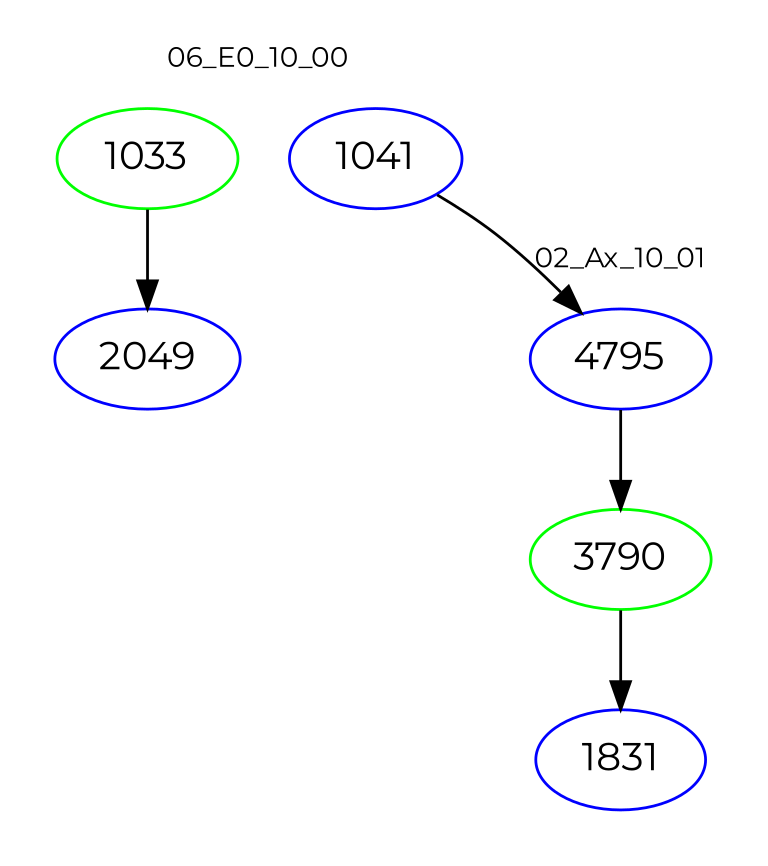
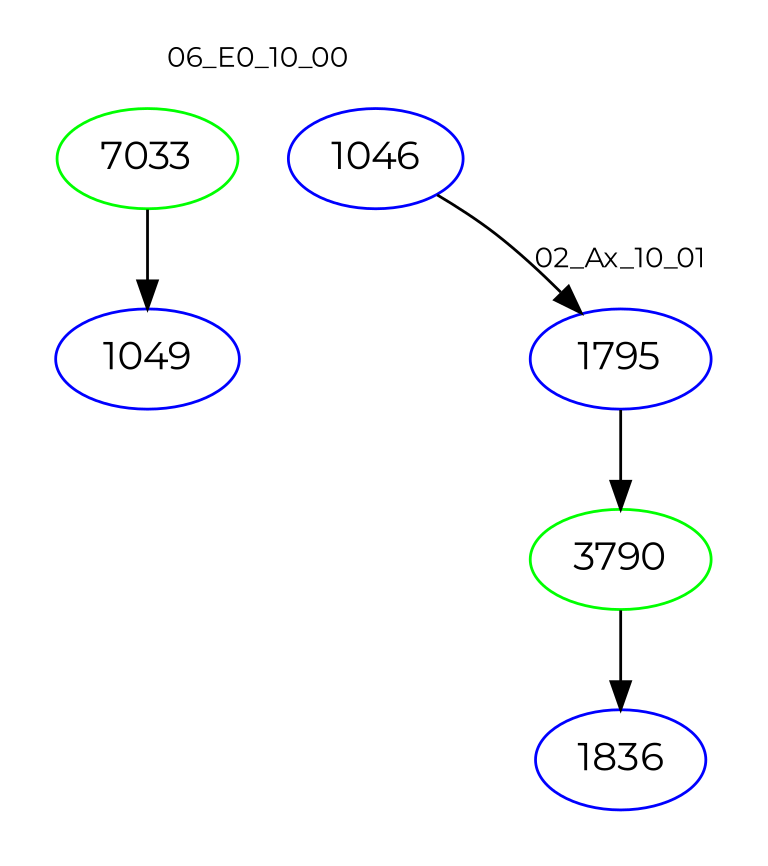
node "1033": label "1033" -> "7033"
node "1041": label "1041" -> "1046"
node "2049": label "2049" -> "1049"
node "4795": label "4795" -> "1795"
node "1831": label "1831" -> "1836"
